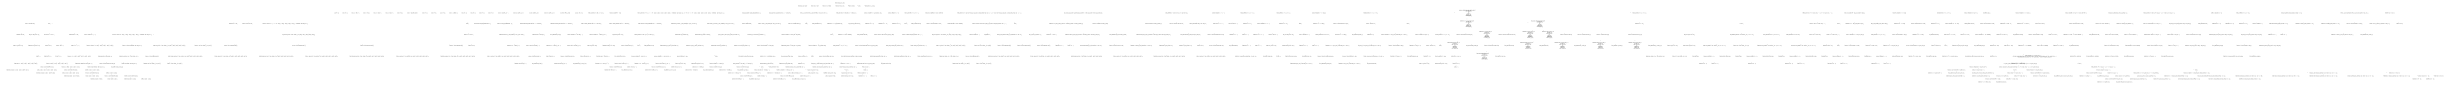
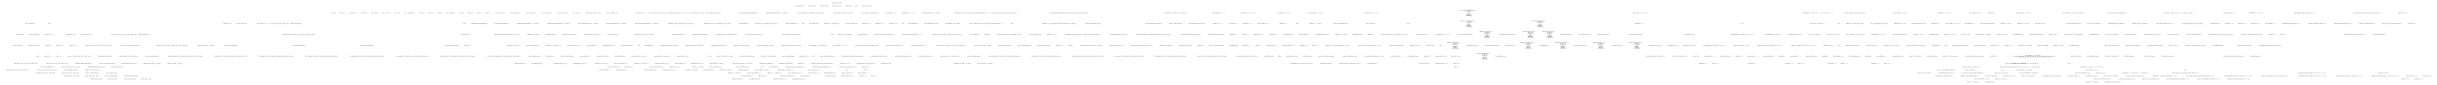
node "(IDENTIFIER,hapd,hostapd_set_sta_flags(hapd, v15))": added
node "(IDENTIFIER,v15,v15->timeout_next = STA_NULLFUNC)": added
